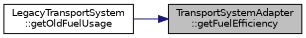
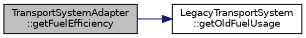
edge "LegacyTransportSystem ::getOldFuelUsage" -> "TransportSystemAdapter ::getFuelEfficiency": reversed
